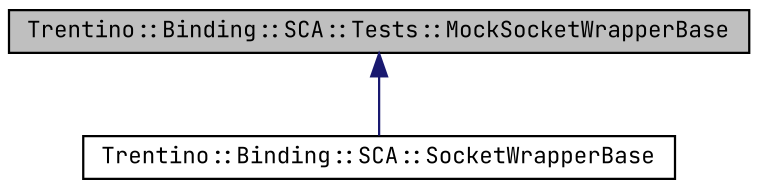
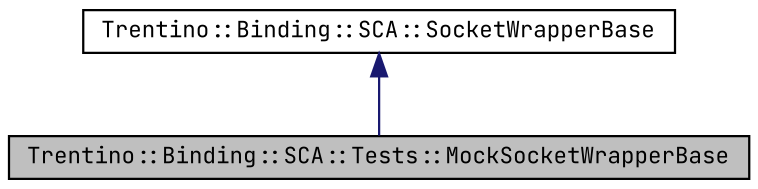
edge "Trentino::Binding::SCA::SocketWrapperBase" -> "Trentino::Binding::SCA::Tests::MockSocketWrapperBase": reversed
